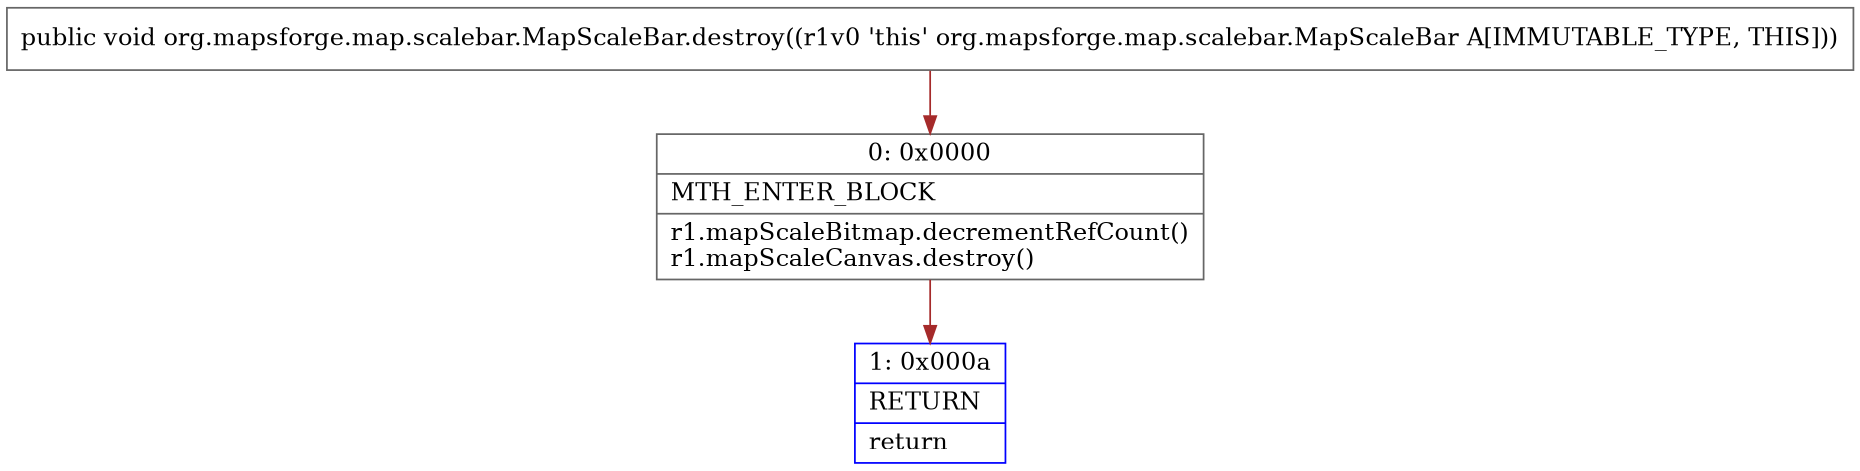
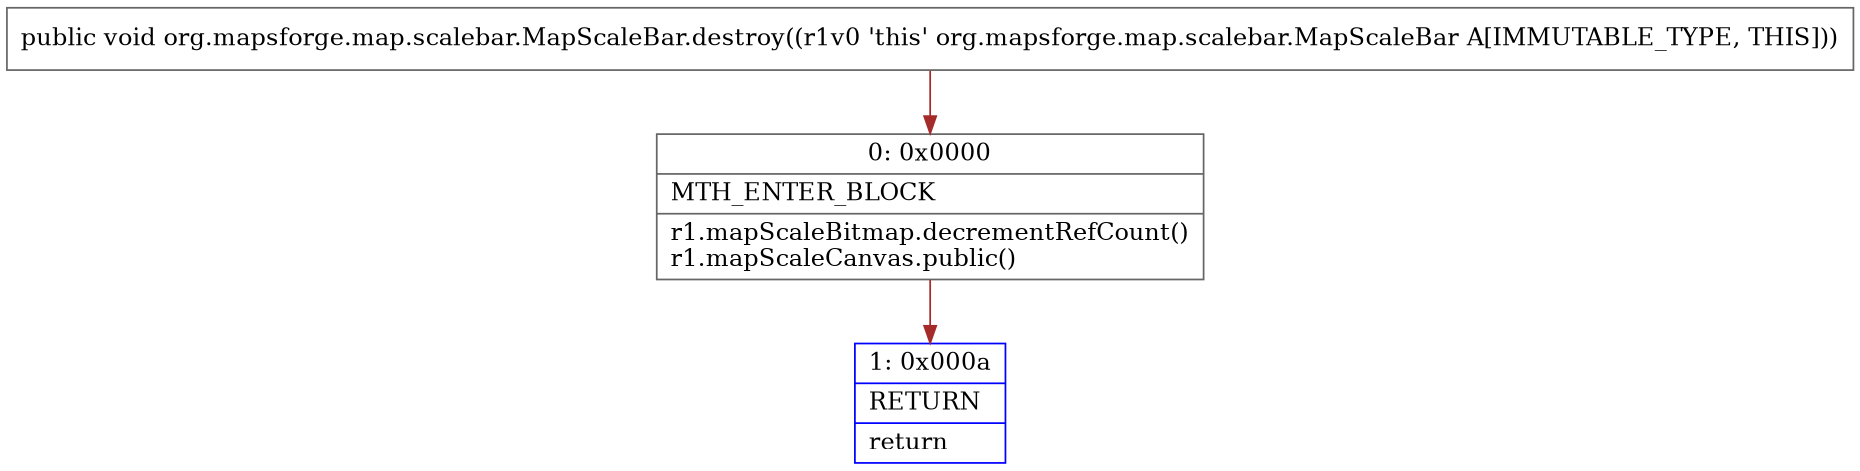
node "0: 0x0000": text "r1.mapScaleCanvas.destroy()" -> "r1.mapScaleCanvas.public()"
